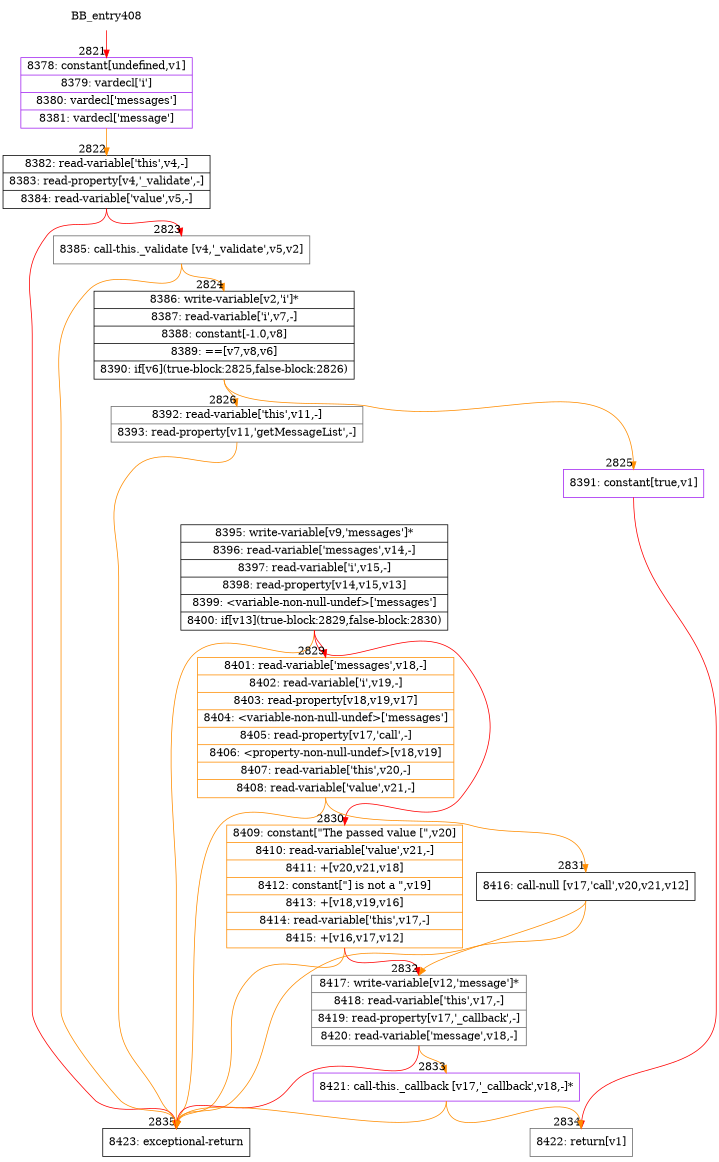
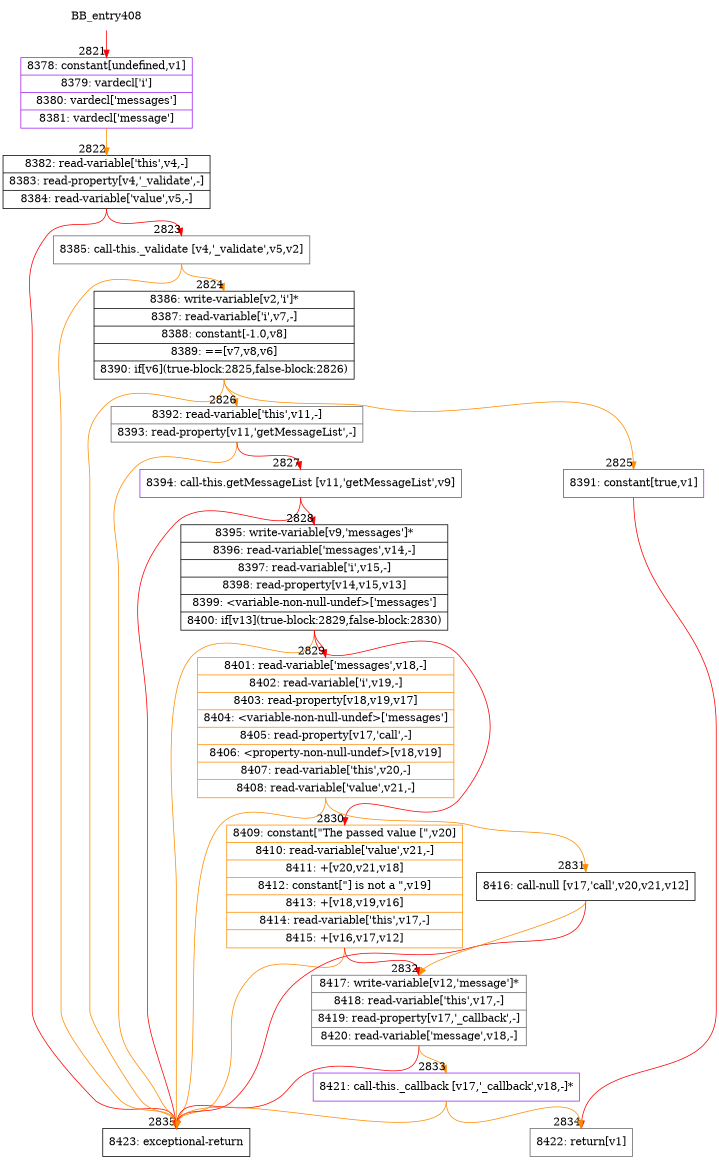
node "8394: call-this.getMessageList [v11,'getMessageList',v9]": added
edge "8386: write-variable[v2,'i']*" -> "8423: exceptional-return": added
edge "8416: call-null [v17,'call',v20,v21,v12]" -> "8423: exceptional-return": color darkorange -> red
